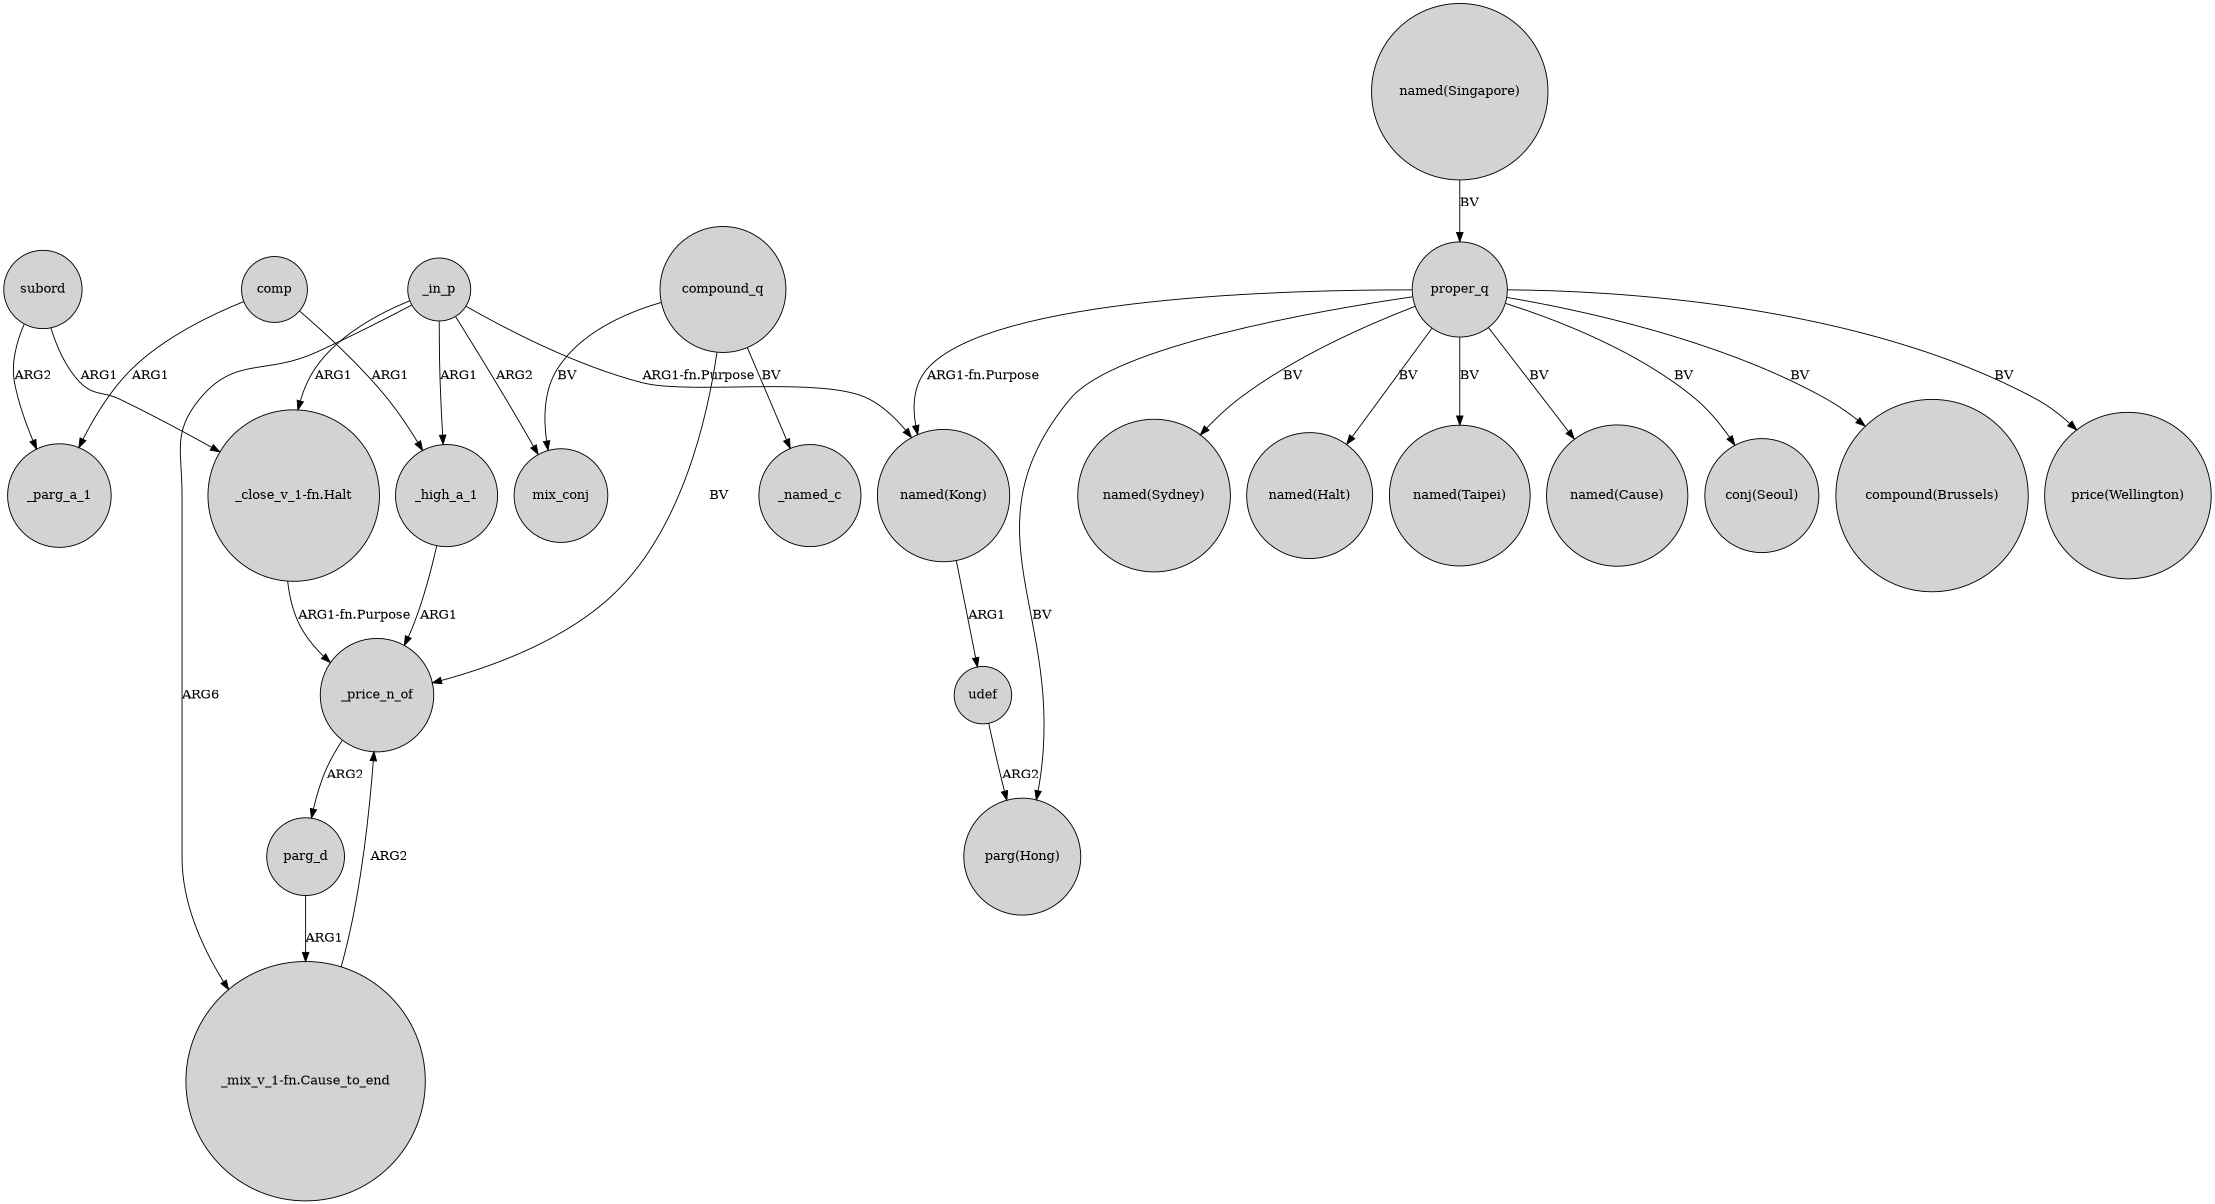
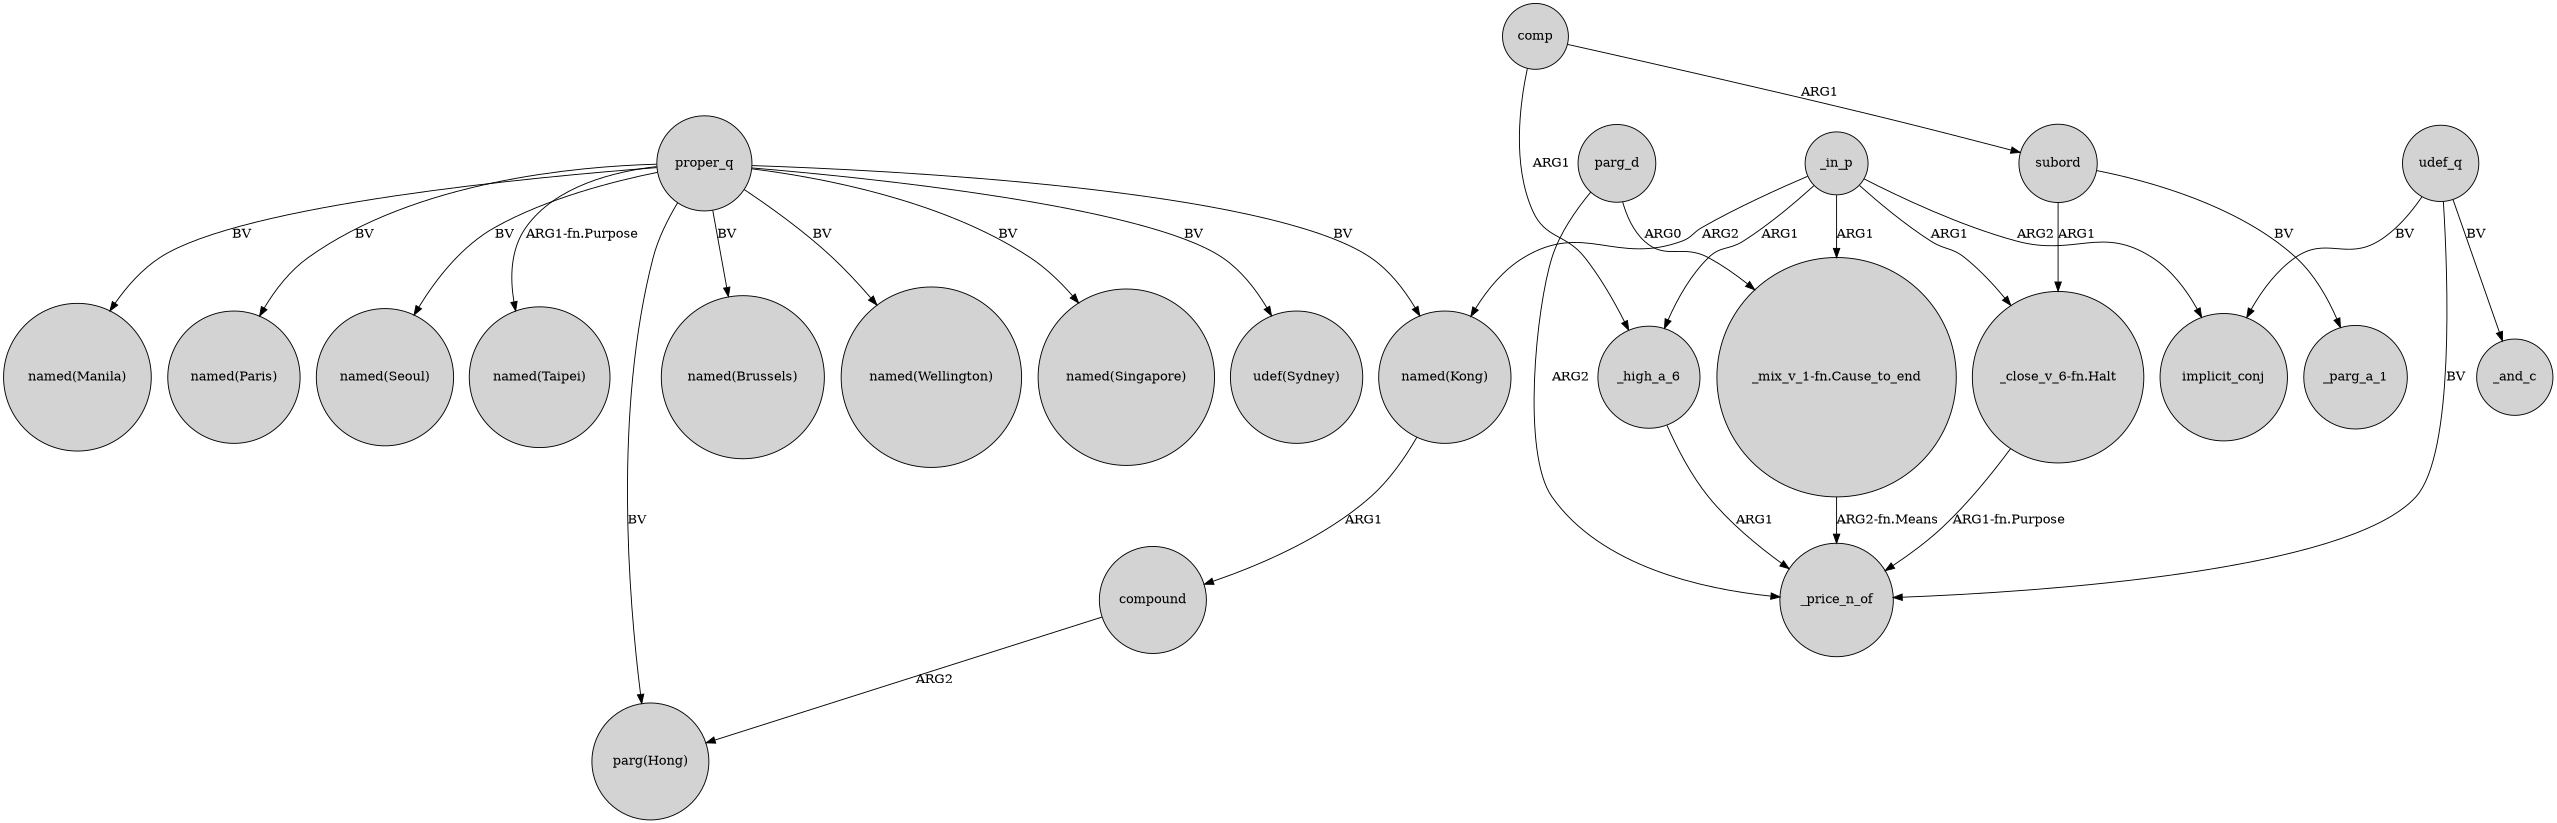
edge "named(Singapore)" -> "proper_q": reversed
node "compound_q": label "compound_q" -> "udef_q"
edge "comp" -> "_parg_a_1": now "comp" -> "subord"
edge "subord" -> "_parg_a_1": label "ARG2" -> "BV"
edge "_in_p" -> "named(Kong)": label "ARG1-fn.Purpose" -> "ARG2"
edge "proper_q" -> "named(Kong)": label "ARG1-fn.Purpose" -> "BV"
edge "proper_q" -> "named(Taipei)": label "BV" -> "ARG1-fn.Purpose"
node "_close_v_1-fn.Halt": label "_close_v_1-fn.Halt" -> "_close_v_6-fn.Halt"
node "_high_a_1": label "_high_a_1" -> "_high_a_6"
node "mix_conj": label "mix_conj" -> "implicit_conj"
node "_named_c": label "_named_c" -> "_and_c"
node "named(Sydney)": label "named(Sydney)" -> "udef(Sydney)"
node "named(Halt)": label "named(Halt)" -> "named(Manila)"
node "named(Cause)": label "named(Cause)" -> "named(Paris)"
node "conj(Seoul)": label "conj(Seoul)" -> "named(Seoul)"
node "compound(Brussels)": label "compound(Brussels)" -> "named(Brussels)"
node "price(Wellington)": label "price(Wellington)" -> "named(Wellington)"
edge "_in_p" -> "_mix_v_1-fn.Cause_to_end": label "ARG6" -> "ARG1"
node "udef": label "udef" -> "compound"
edge "_price_n_of" -> "parg_d": reversed
edge "_mix_v_1-fn.Cause_to_end" -> "_price_n_of": label "ARG2" -> "ARG2-fn.Means"
edge "parg_d" -> "_mix_v_1-fn.Cause_to_end": label "ARG1" -> "ARG0"
